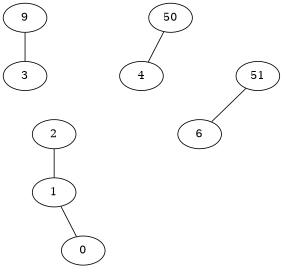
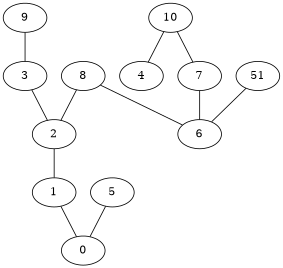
node "50": label "50" -> "10"
node "8": added
node "7": added
edge "3" -- "2": added
node "5": added
